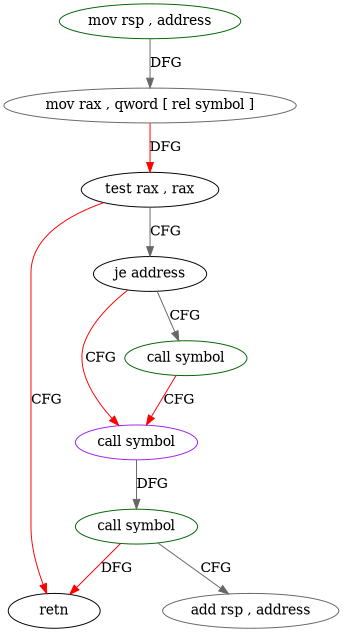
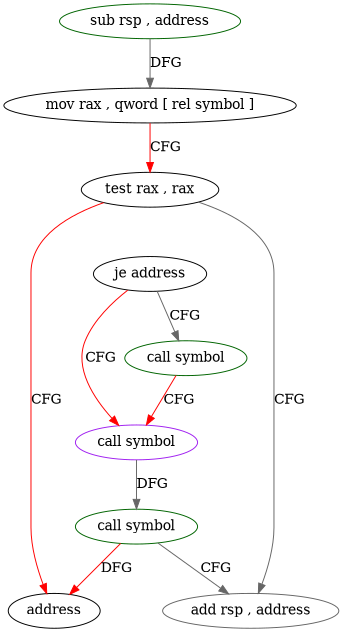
node "mov rsp , address": label "mov rsp , address" -> "sub rsp , address"
node "mov rax , qword [ rel symbol ]": color gray40 -> black
edge "mov rax , qword [ rel symbol ]" -> "test rax , rax": label "DFG" -> "CFG"
edge "test rax , rax" -> "je address": now "test rax , rax" -> "add rsp , address"
node "retn": label "retn" -> "address"
